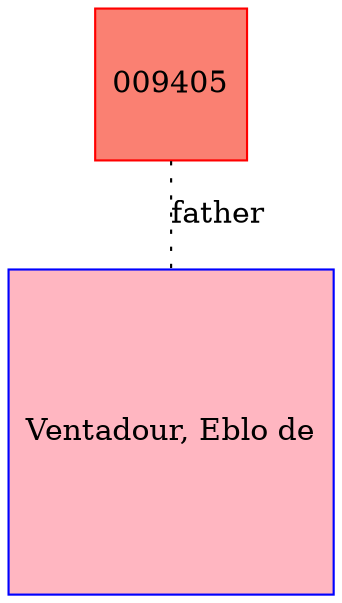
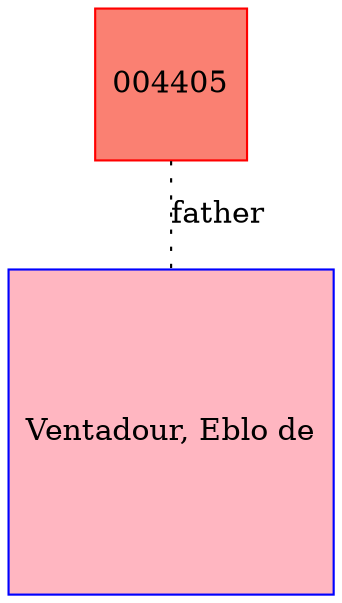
node "009405": label "009405" -> "004405"
